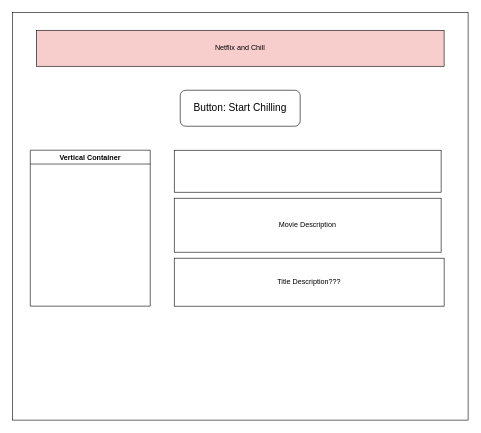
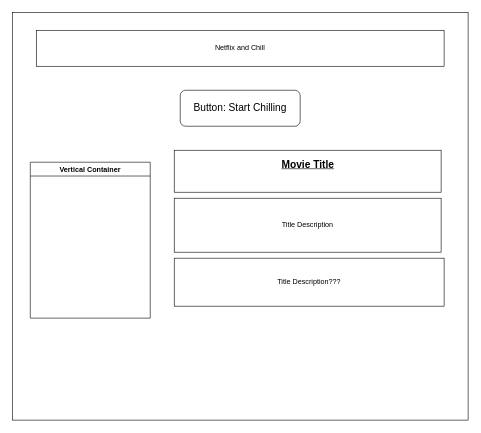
node "Netflix and Chill": fillcolor #f8cecc -> #ffffff
node "Movie Title": added
node "Movie Description": label "Movie Description" -> "Title Description"
node "Vertical Container": moved (90, 228) -> (90, 240)
